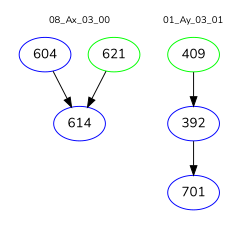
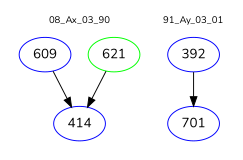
cluster "08_Ax_03_00": label "08_Ax_03_00" -> "08_Ax_03_90"
cluster "01_Ay_03_01": label "01_Ay_03_01" -> "91_Ay_03_01"
node "604": label "604" -> "609"
node "409": removed
node "614": label "614" -> "414"
